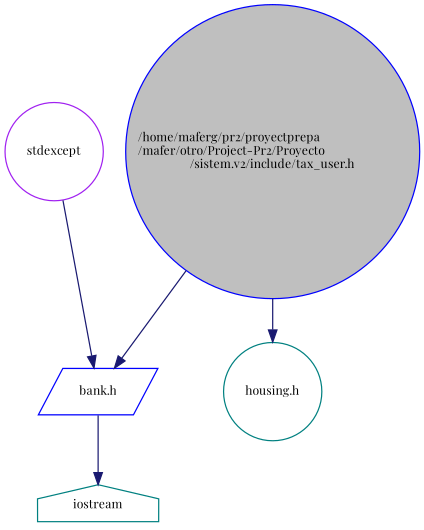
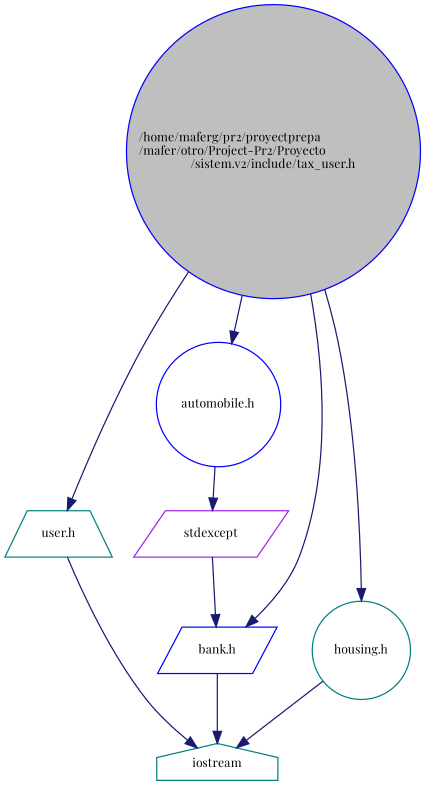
node "stdexcept": shape circle -> parallelogram
node "automobile.h": added
node "user.h": added
edge "housing.h" -> "iostream": added
